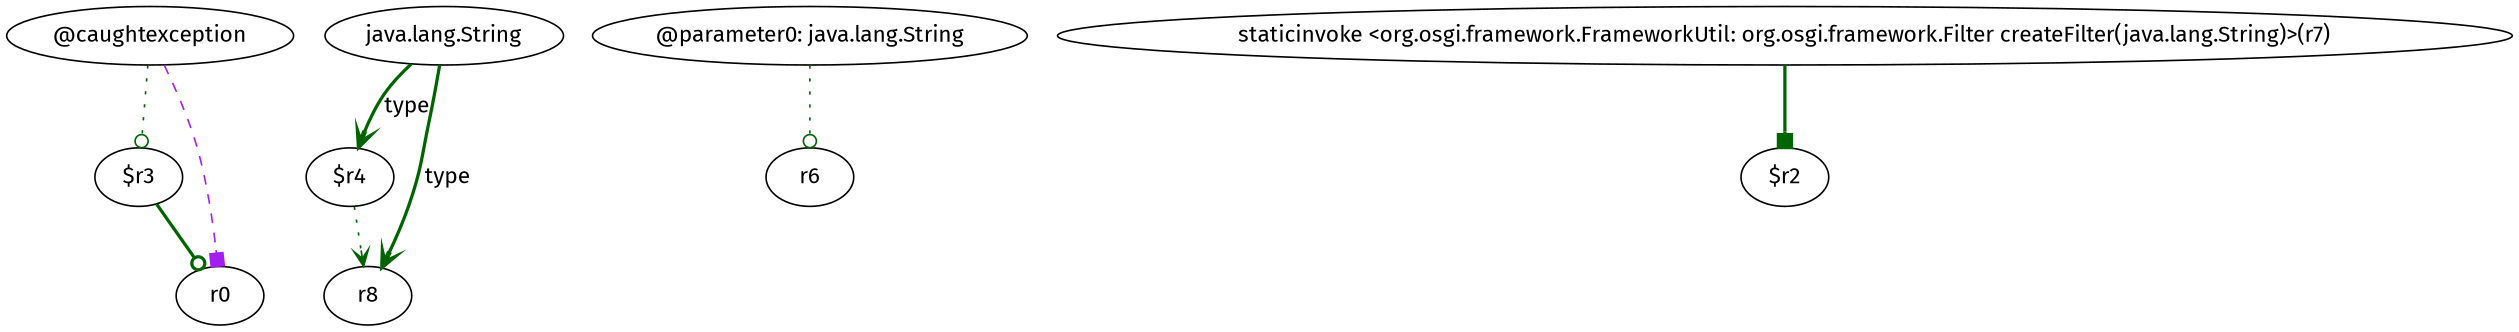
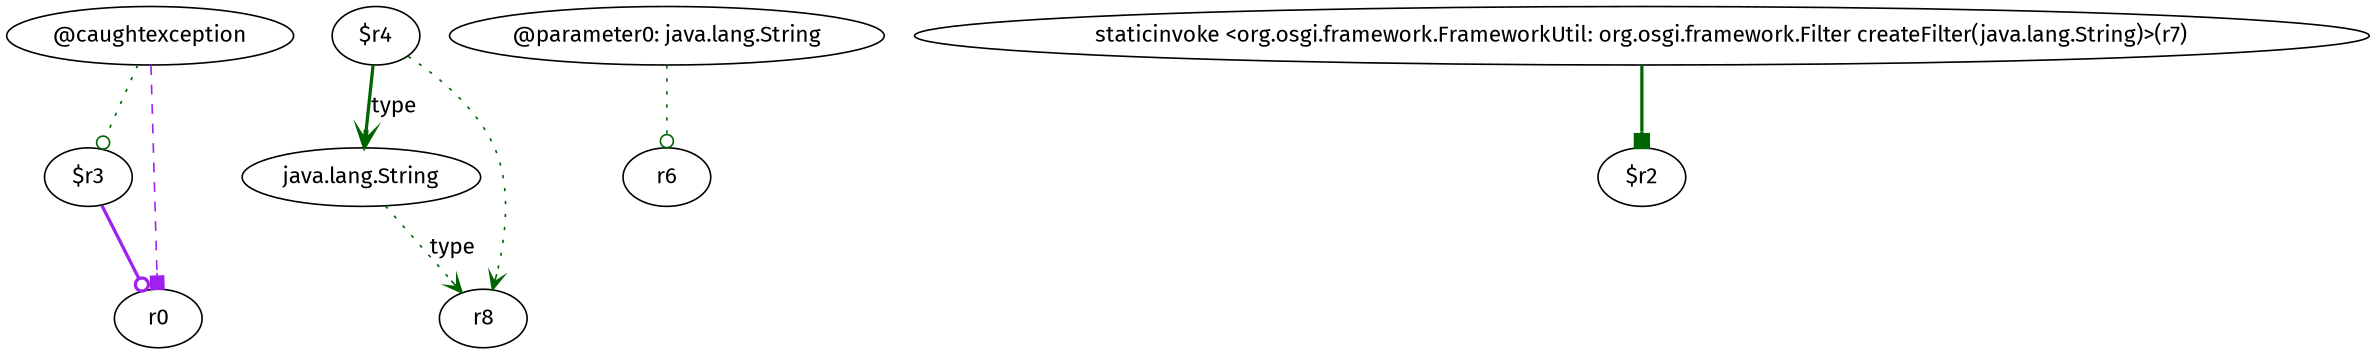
edge "java.lang.String" -> "$r4": reversed
edge "java.lang.String" -> "r8": style bold -> dotted
edge "$r3" -> "r0": color darkgreen -> purple
